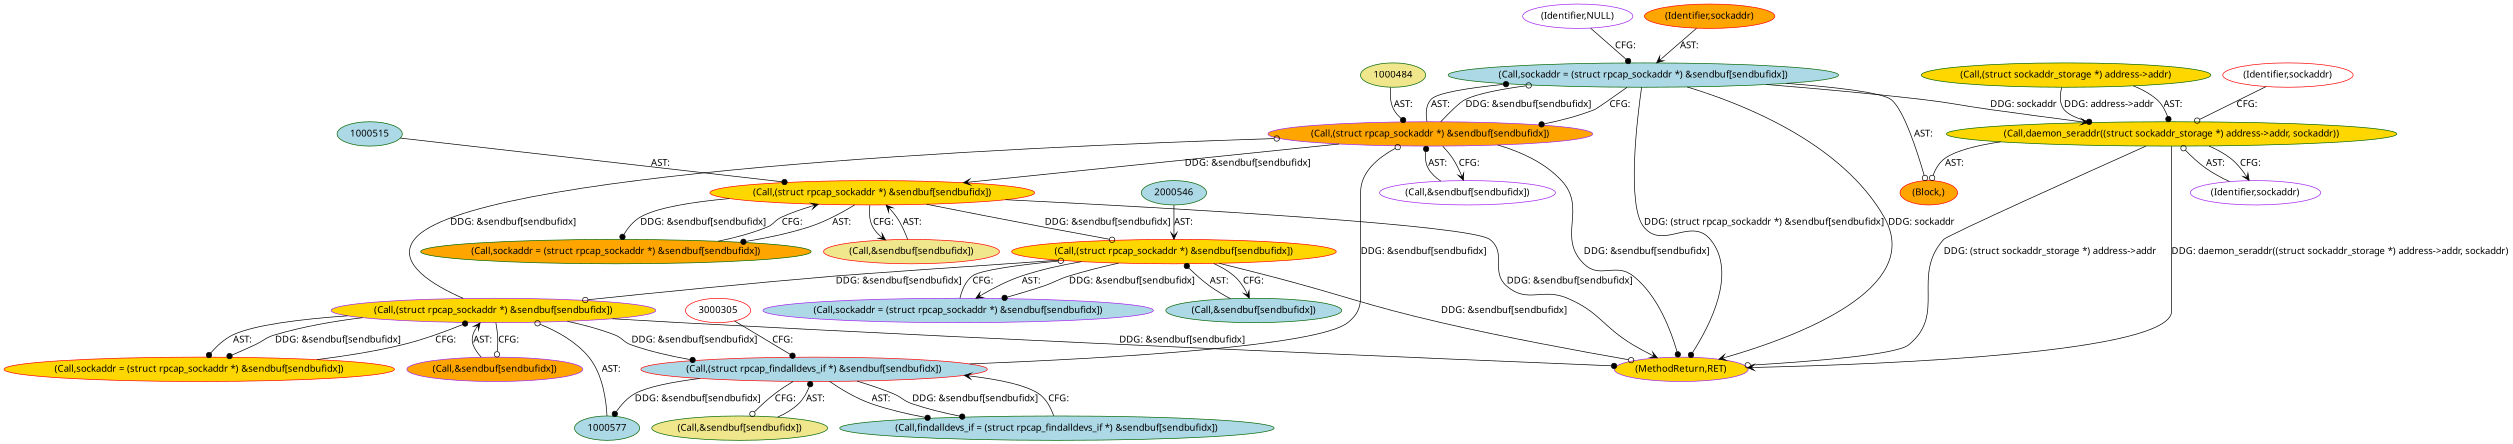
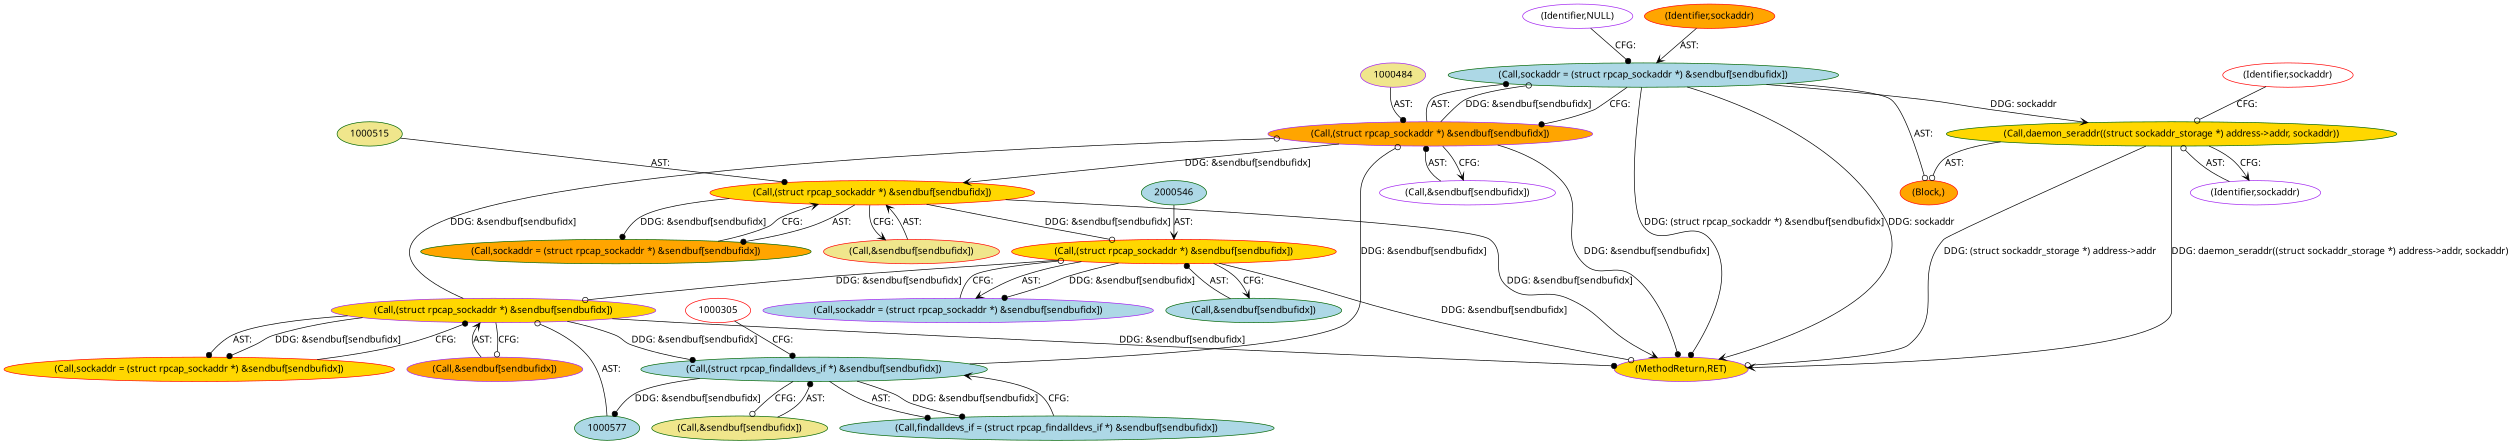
node "1000484": color darkgreen -> purple
node "(Call,(struct sockaddr_storage *) address->addr)": removed
node "1000515": fillcolor lightblue -> khaki
node "3000305": label "3000305" -> "1000305"
node "(Call,(struct rpcap_findalldevs_if *) &sendbuf[sendbufidx])": color red -> darkgreen
